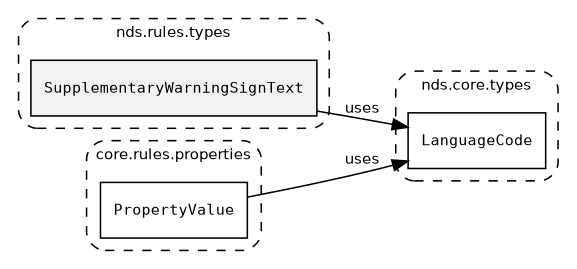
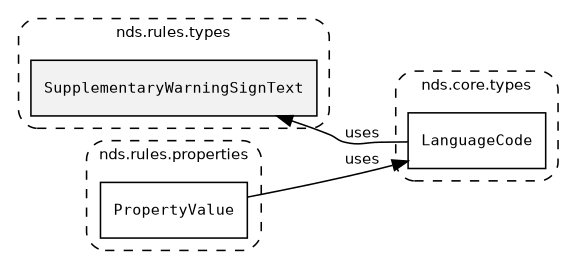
edge "SupplementaryWarningSignText" -> "LanguageCode": reversed
cluster "core.rules.properties": label "core.rules.properties" -> "nds.rules.properties"
